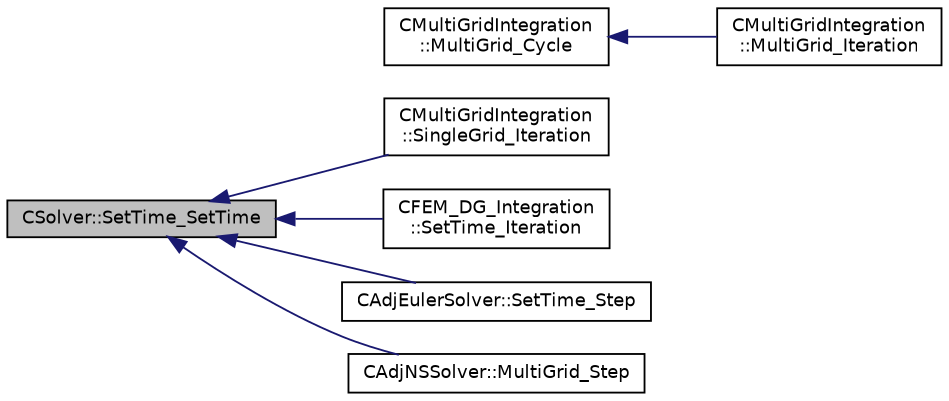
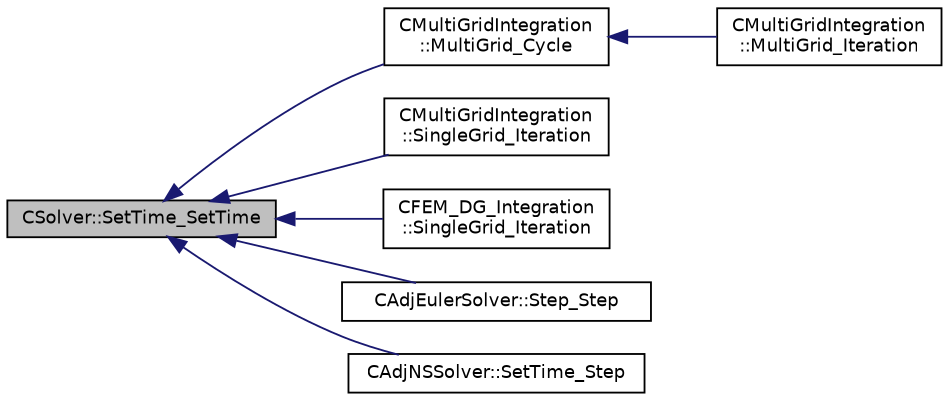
edge "CMultiGridIntegration ::MultiGrid_Cycle" -> "CSolver::SetTime_SetTime": added
node "CFEM_DG_Integration ::SetTime_Iteration": label "CFEM_DG_Integration ::SetTime_Iteration" -> "CFEM_DG_Integration ::SingleGrid_Iteration"
node "CAdjEulerSolver::SetTime_Step": label "CAdjEulerSolver::SetTime_Step" -> "CAdjEulerSolver::Step_Step"
node "CAdjNSSolver::MultiGrid_Step": label "CAdjNSSolver::MultiGrid_Step" -> "CAdjNSSolver::SetTime_Step"
